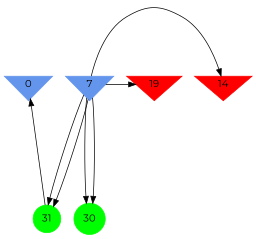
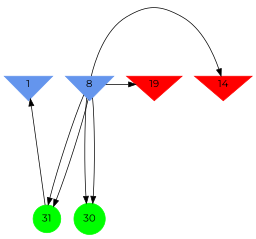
node "0": label "0" -> "1"
node "7": label "7" -> "8"
